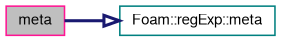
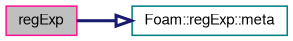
node "meta": label "meta" -> "regExp"
